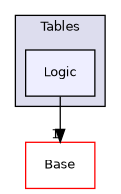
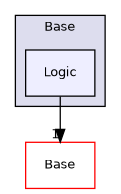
cluster "Tables": label "Tables" -> "Base"
